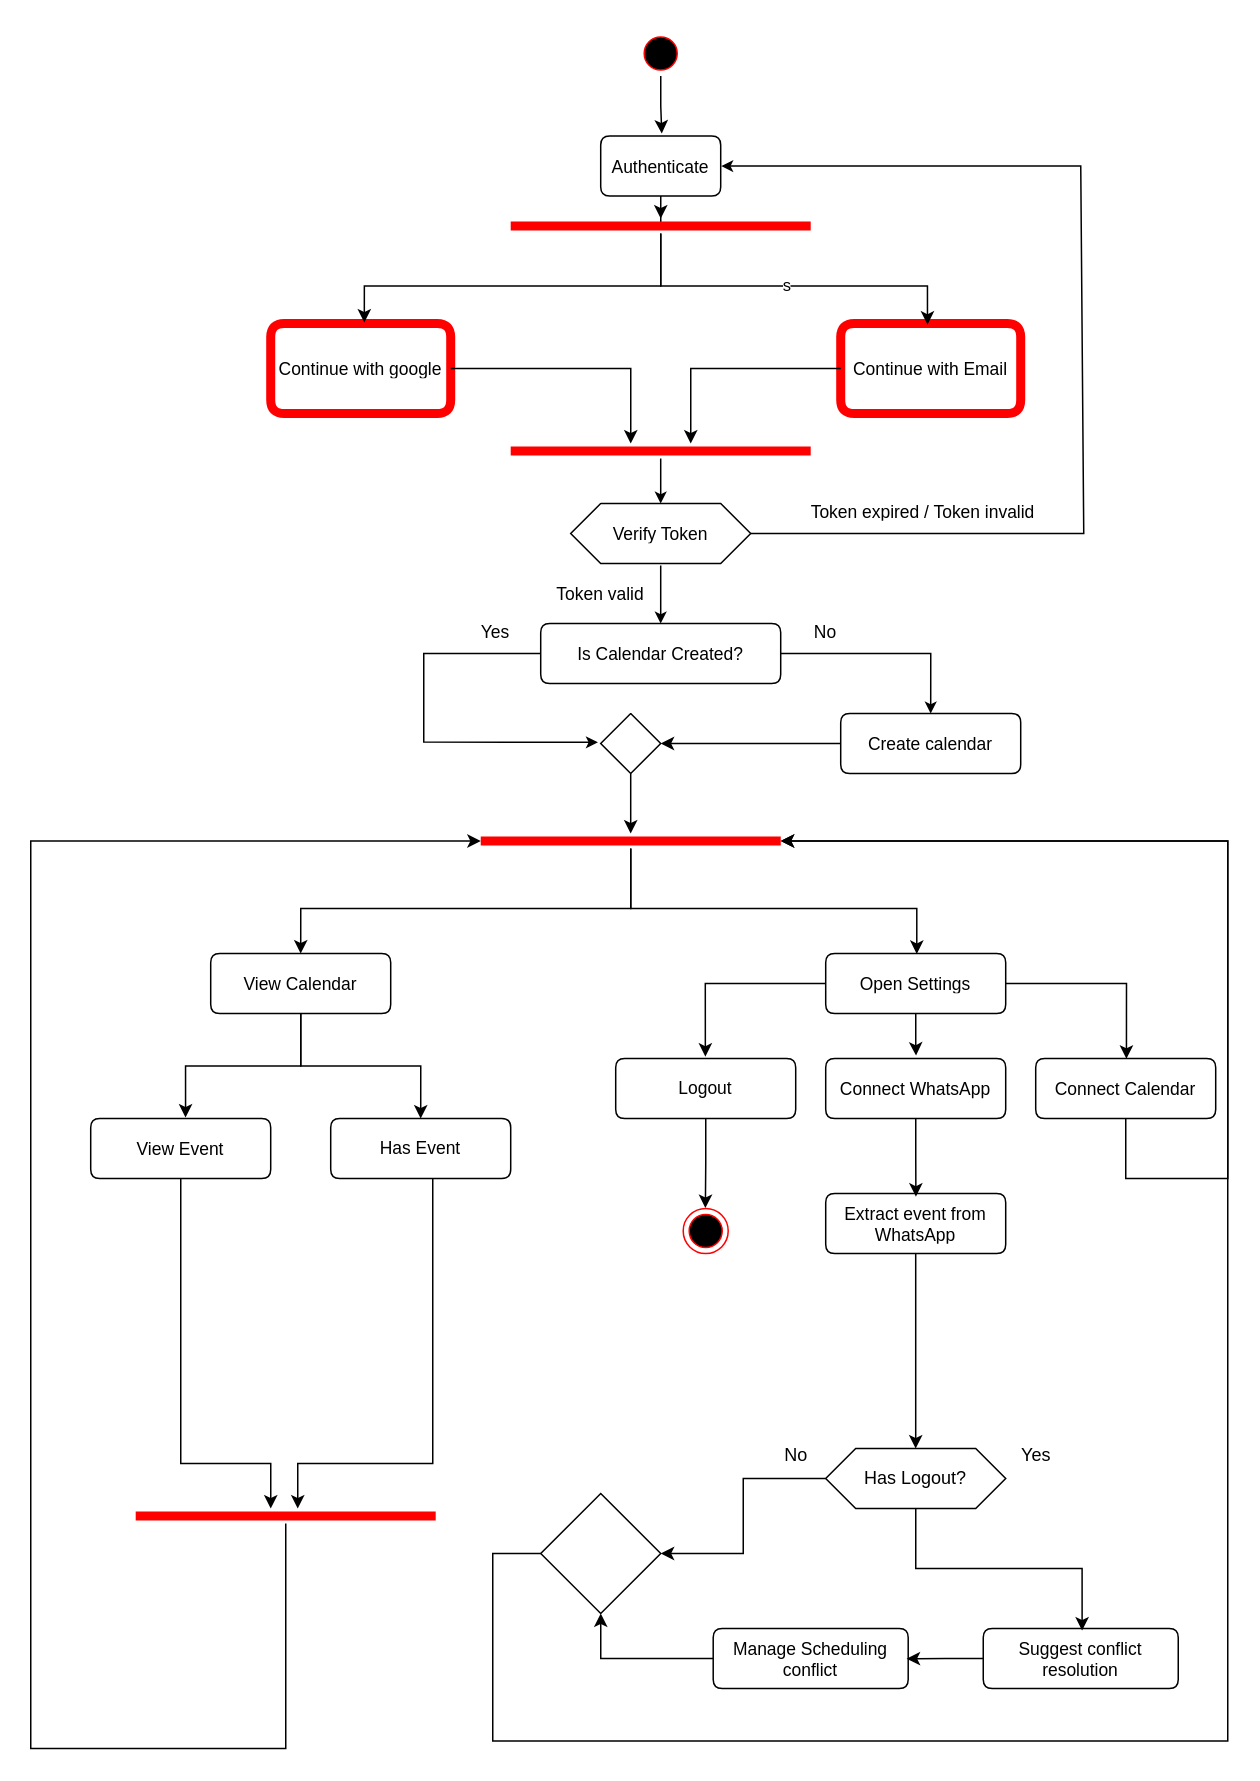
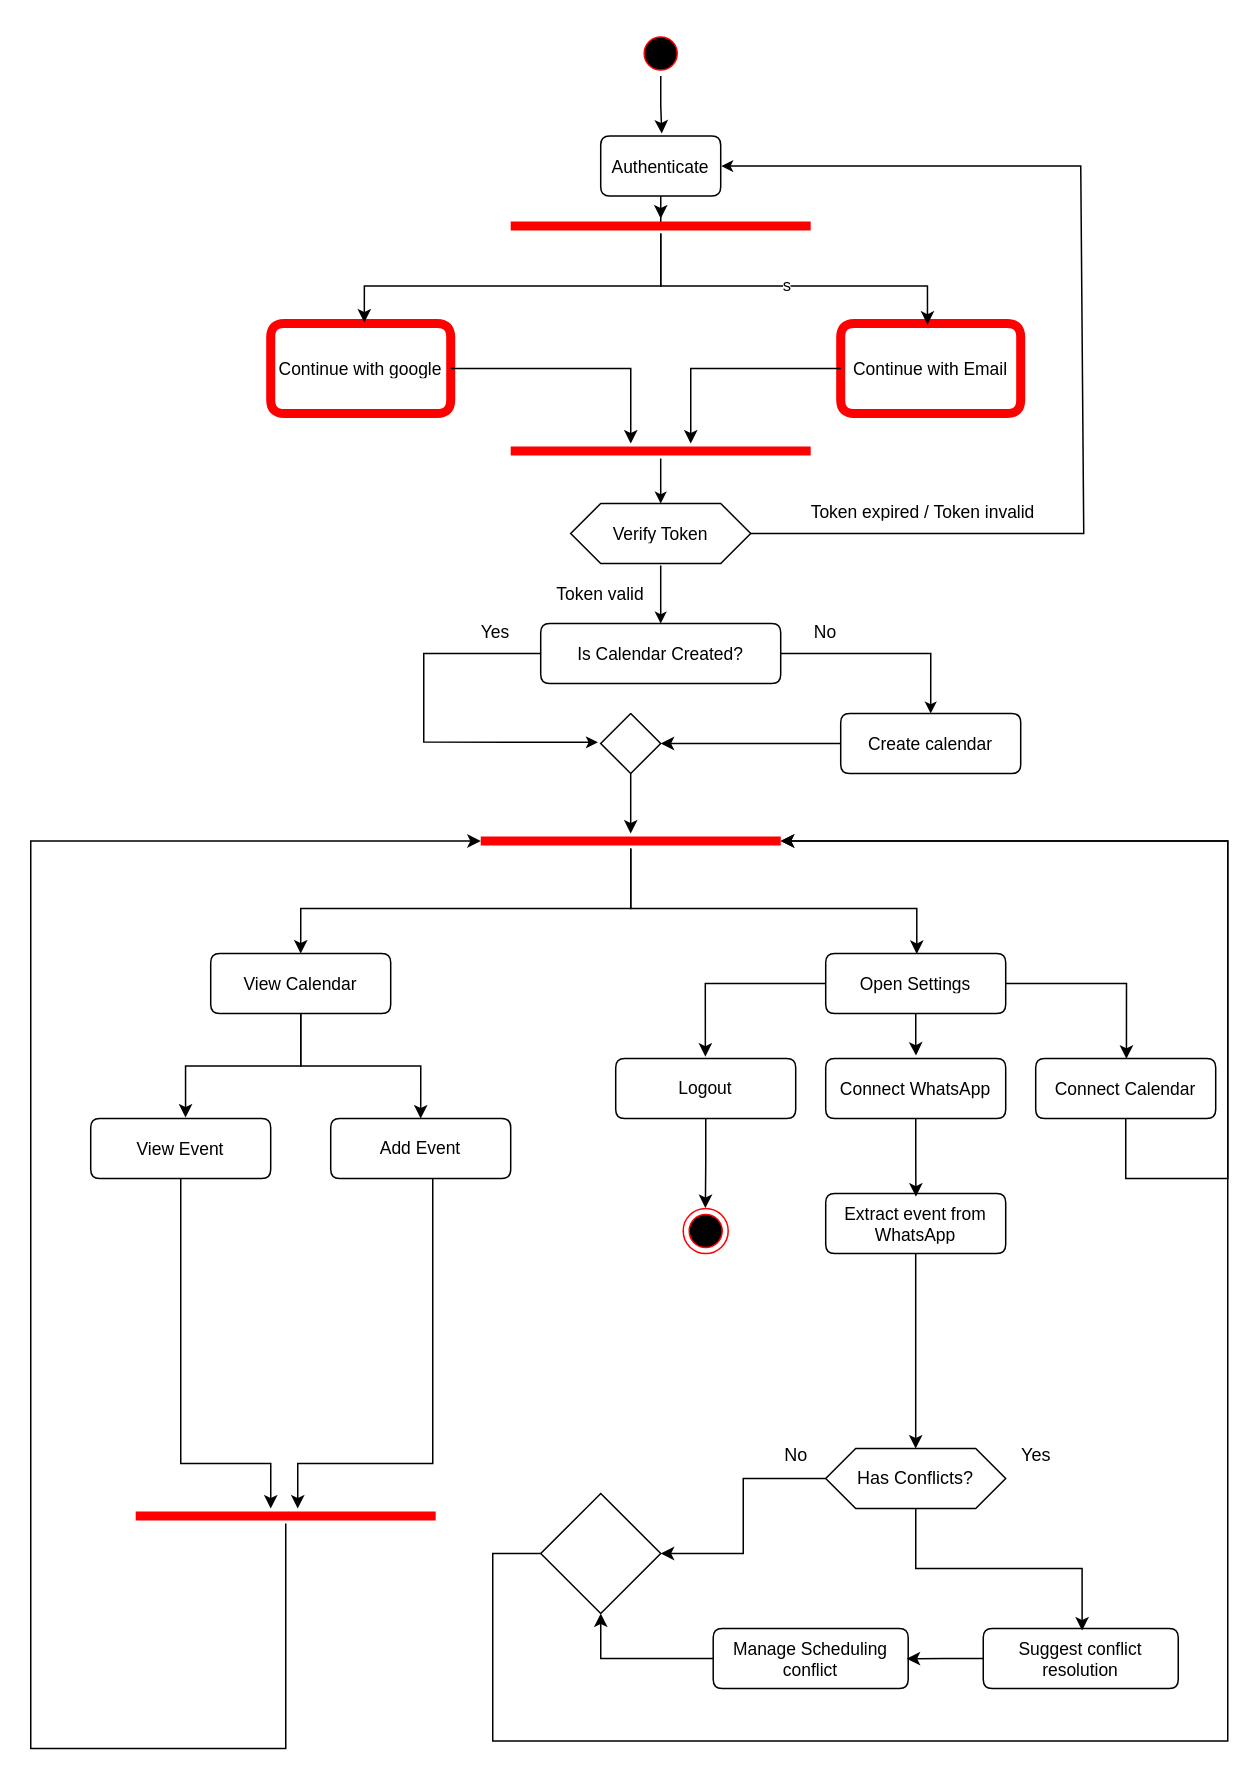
node "Has Event": label "Has Event" -> "Add Event"
node "Has Logout?": label "Has Logout?" -> "Has Conflicts?"
